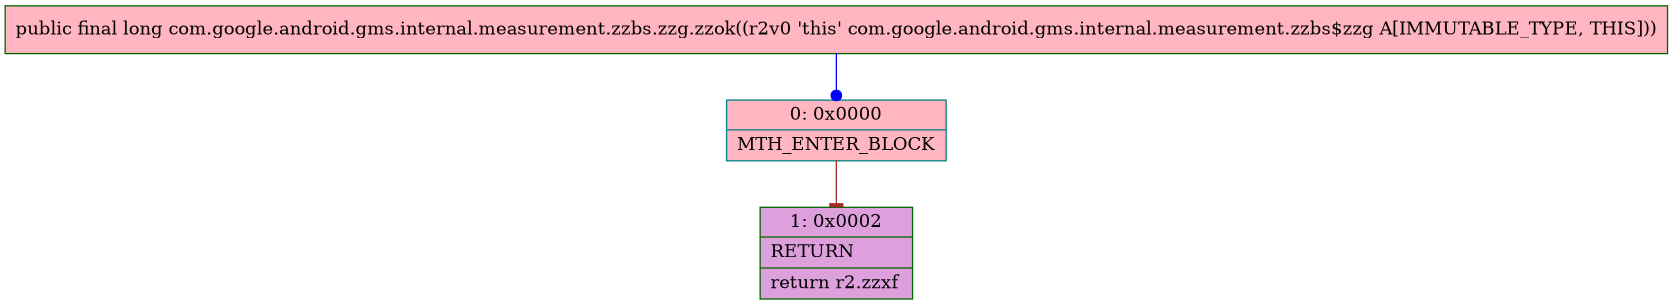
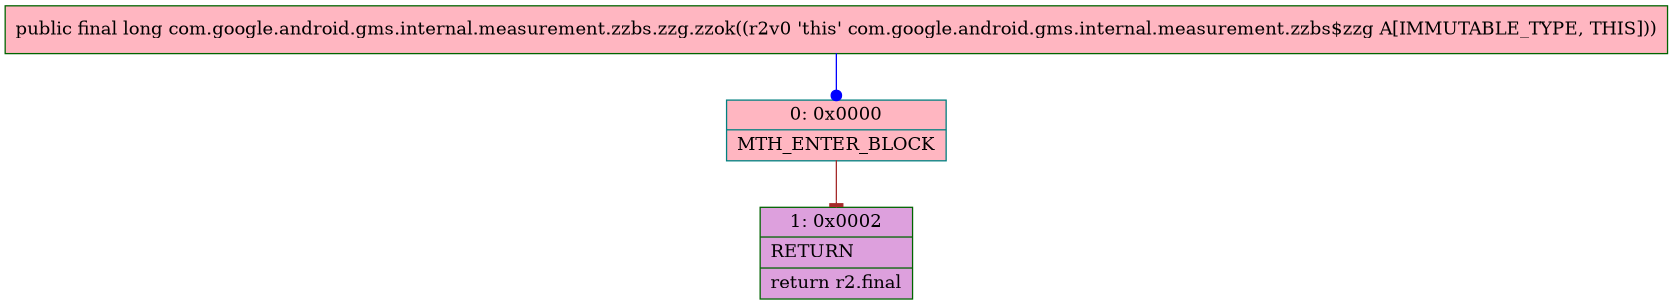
node "1: 0x0002": text "return r2.zzxf" -> "return r2.final"
